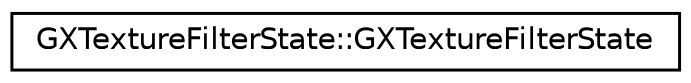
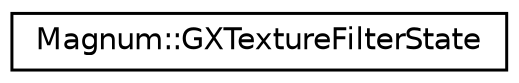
node "GXTextureFilterState::GXTextureFilterState": label "GXTextureFilterState::GXTextureFilterState" -> "Magnum::GXTextureFilterState"
